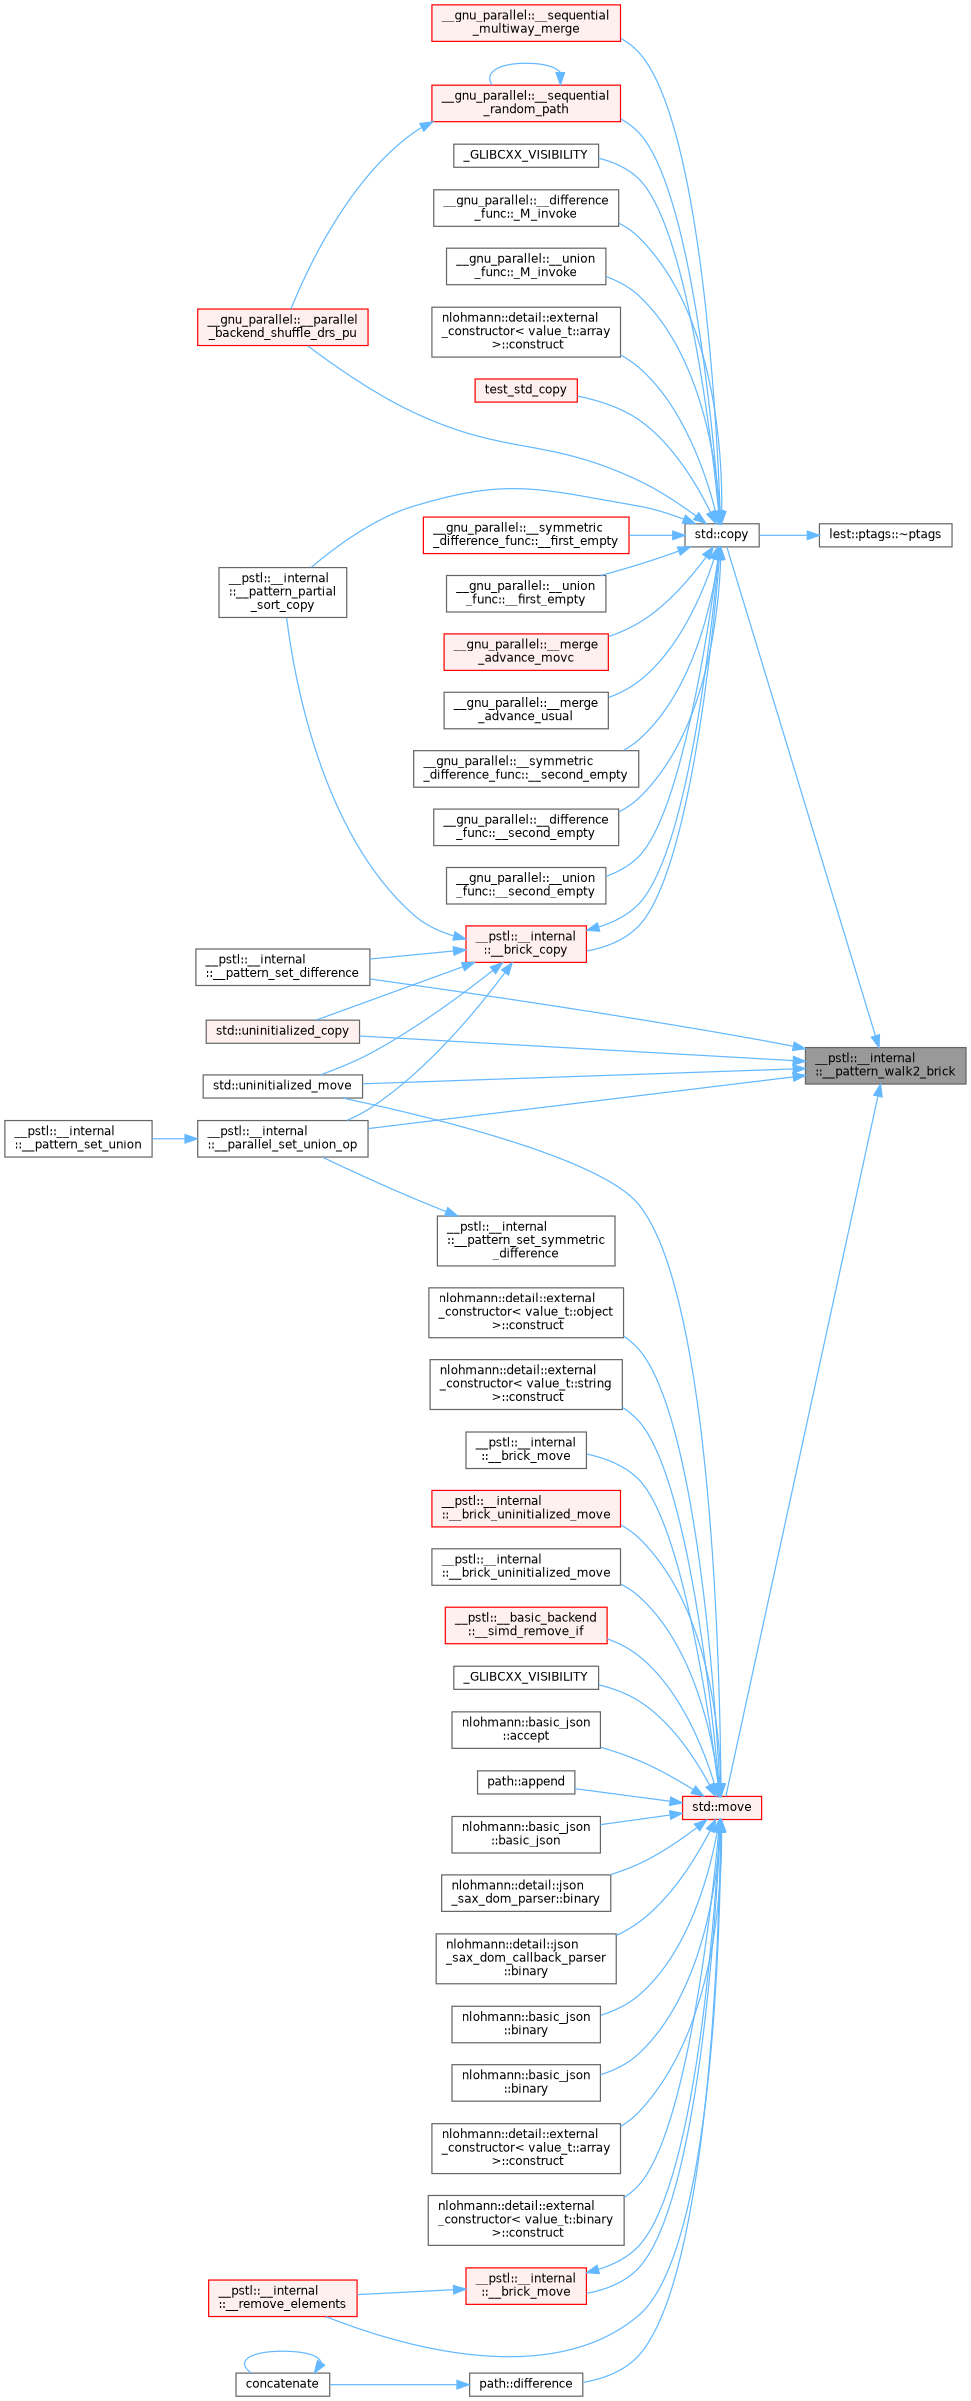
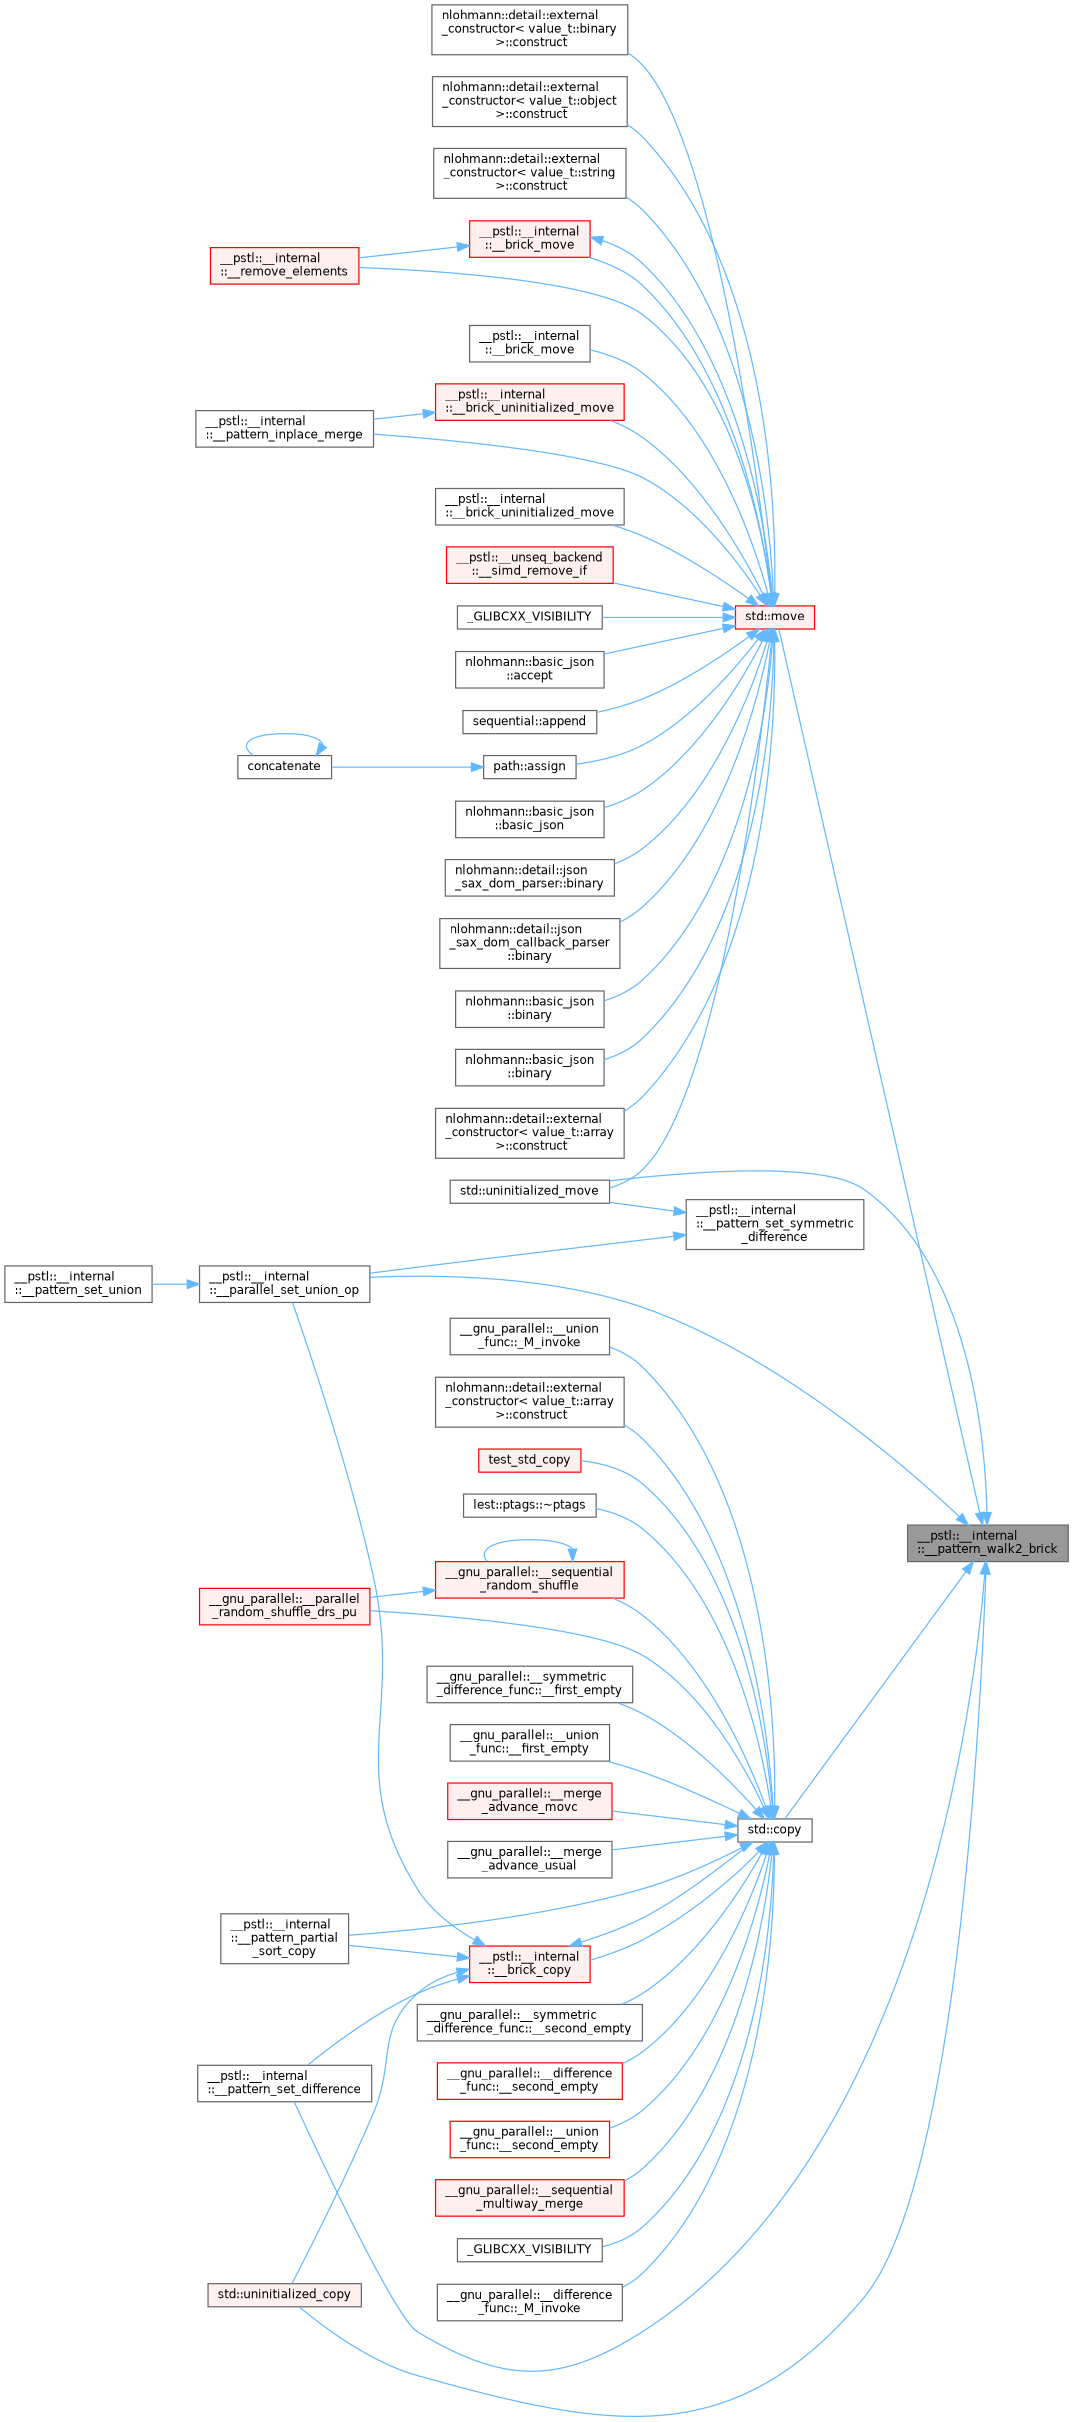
node "__gnu_parallel::__sequential _random_path": label "__gnu_parallel::__sequential _random_path" -> "__gnu_parallel::__sequential _random_shuffle"
node "__gnu_parallel::__parallel _backend_shuffle_drs_pu": label "__gnu_parallel::__parallel _backend_shuffle_drs_pu" -> "__gnu_parallel::__parallel _random_shuffle_drs_pu"
node "__pstl::__internal ::__pattern_inplace_merge": added
node "__gnu_parallel::__symmetric _difference_func::__first_empty": color red -> grey40
edge "std::copy" -> "lest::ptags::~ptags": reversed
node "__gnu_parallel::__difference _func::__second_empty": color grey40 -> red
node "__gnu_parallel::__union _func::__second_empty": color grey40 -> red
edge "std::uninitialized_move" -> "__pstl::__internal ::__brick_copy": now "std::uninitialized_move" -> "__pstl::__internal ::__pattern_set_symmetric _difference"
node "__pstl::__basic_backend ::__simd_remove_if": label "__pstl::__basic_backend ::__simd_remove_if" -> "__pstl::__unseq_backend ::__simd_remove_if"
node "path::append": label "path::append" -> "sequential::append"
node "path::difference": label "path::difference" -> "path::assign"
